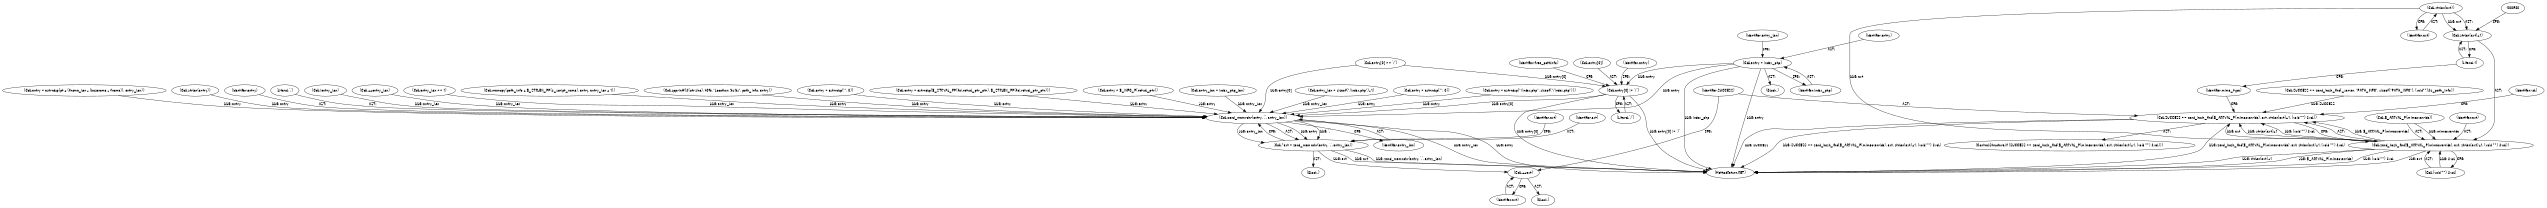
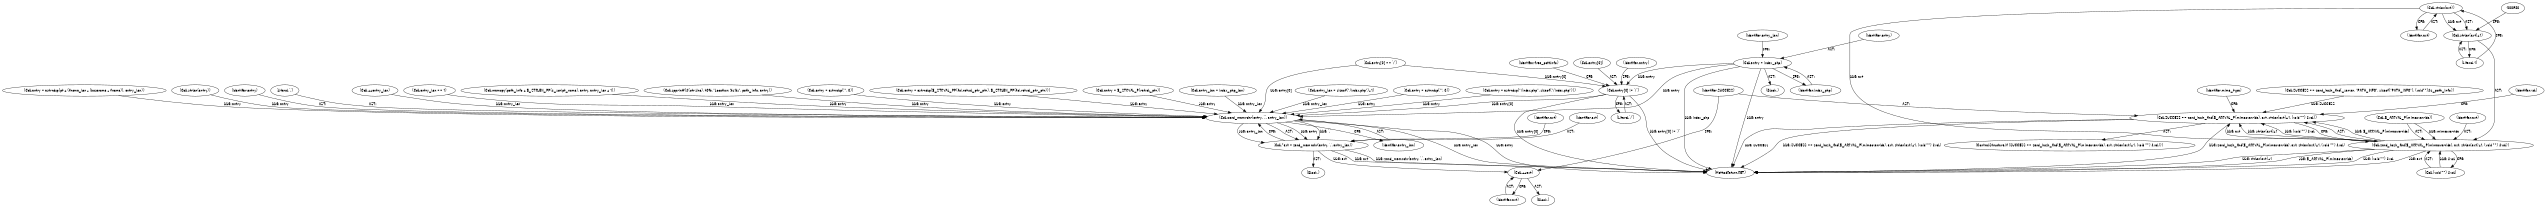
edge "(Literal,1)" -> "(Identifier,mime_type)": now "(Literal,1)" -> "(Call,strlen(ext))"
node "(Call,!entry_len)": removed
node "(Call,entry = Z_INFO_P(retval_ptr))": label "(Call,entry = Z_INFO_P(retval_ptr))" -> "(Call,entry = Z_STRVAL_P(retval_ptr))"
